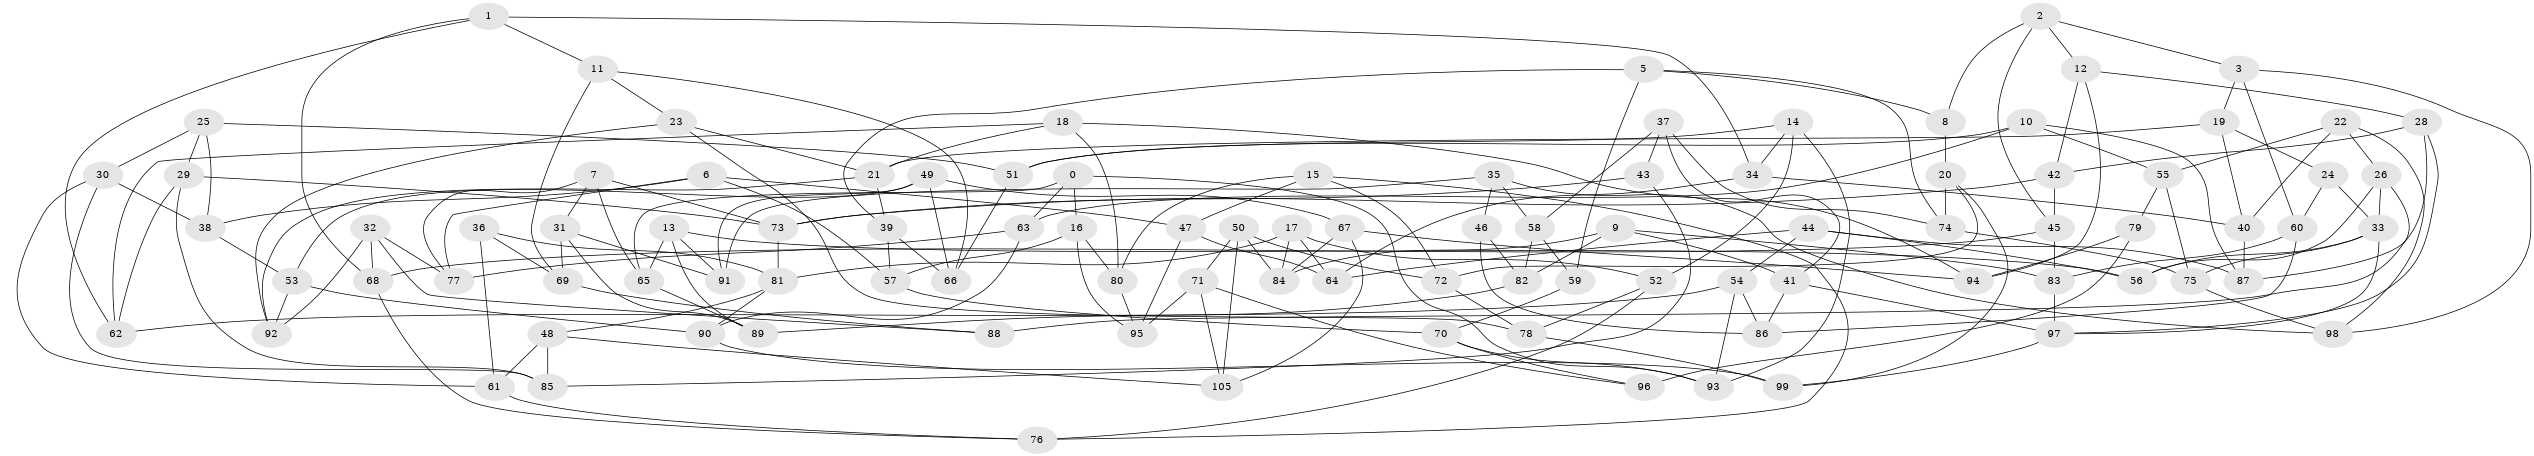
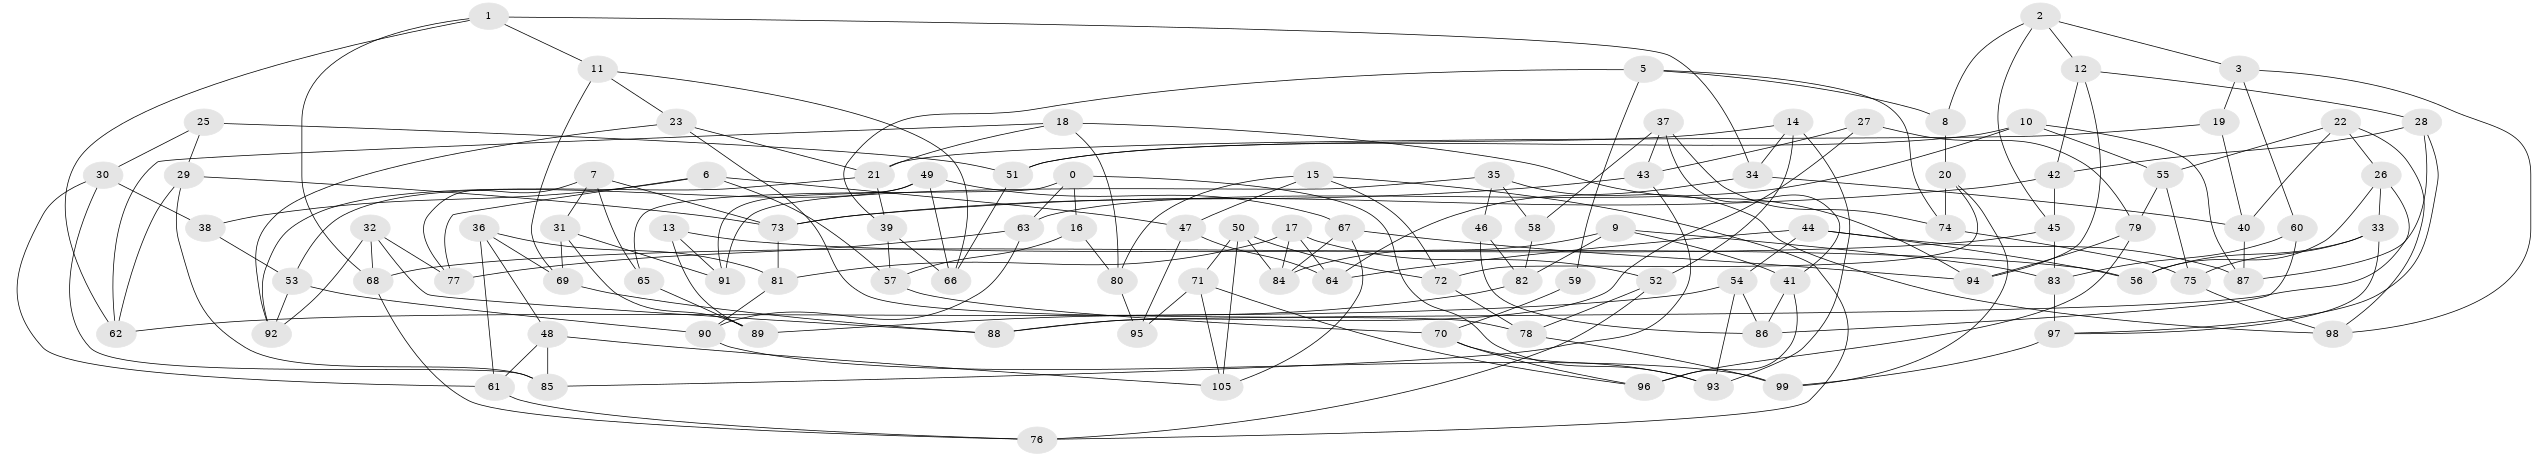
node "27": added
edge "25" -- "38": removed
node "24": removed
edge "13" -- "65": removed
edge "58" -- "59": removed
edge "16" -- "95": removed
edge "41" -- "97": now "41" -- "96"
edge "81" -- "48": now "36" -- "48"
